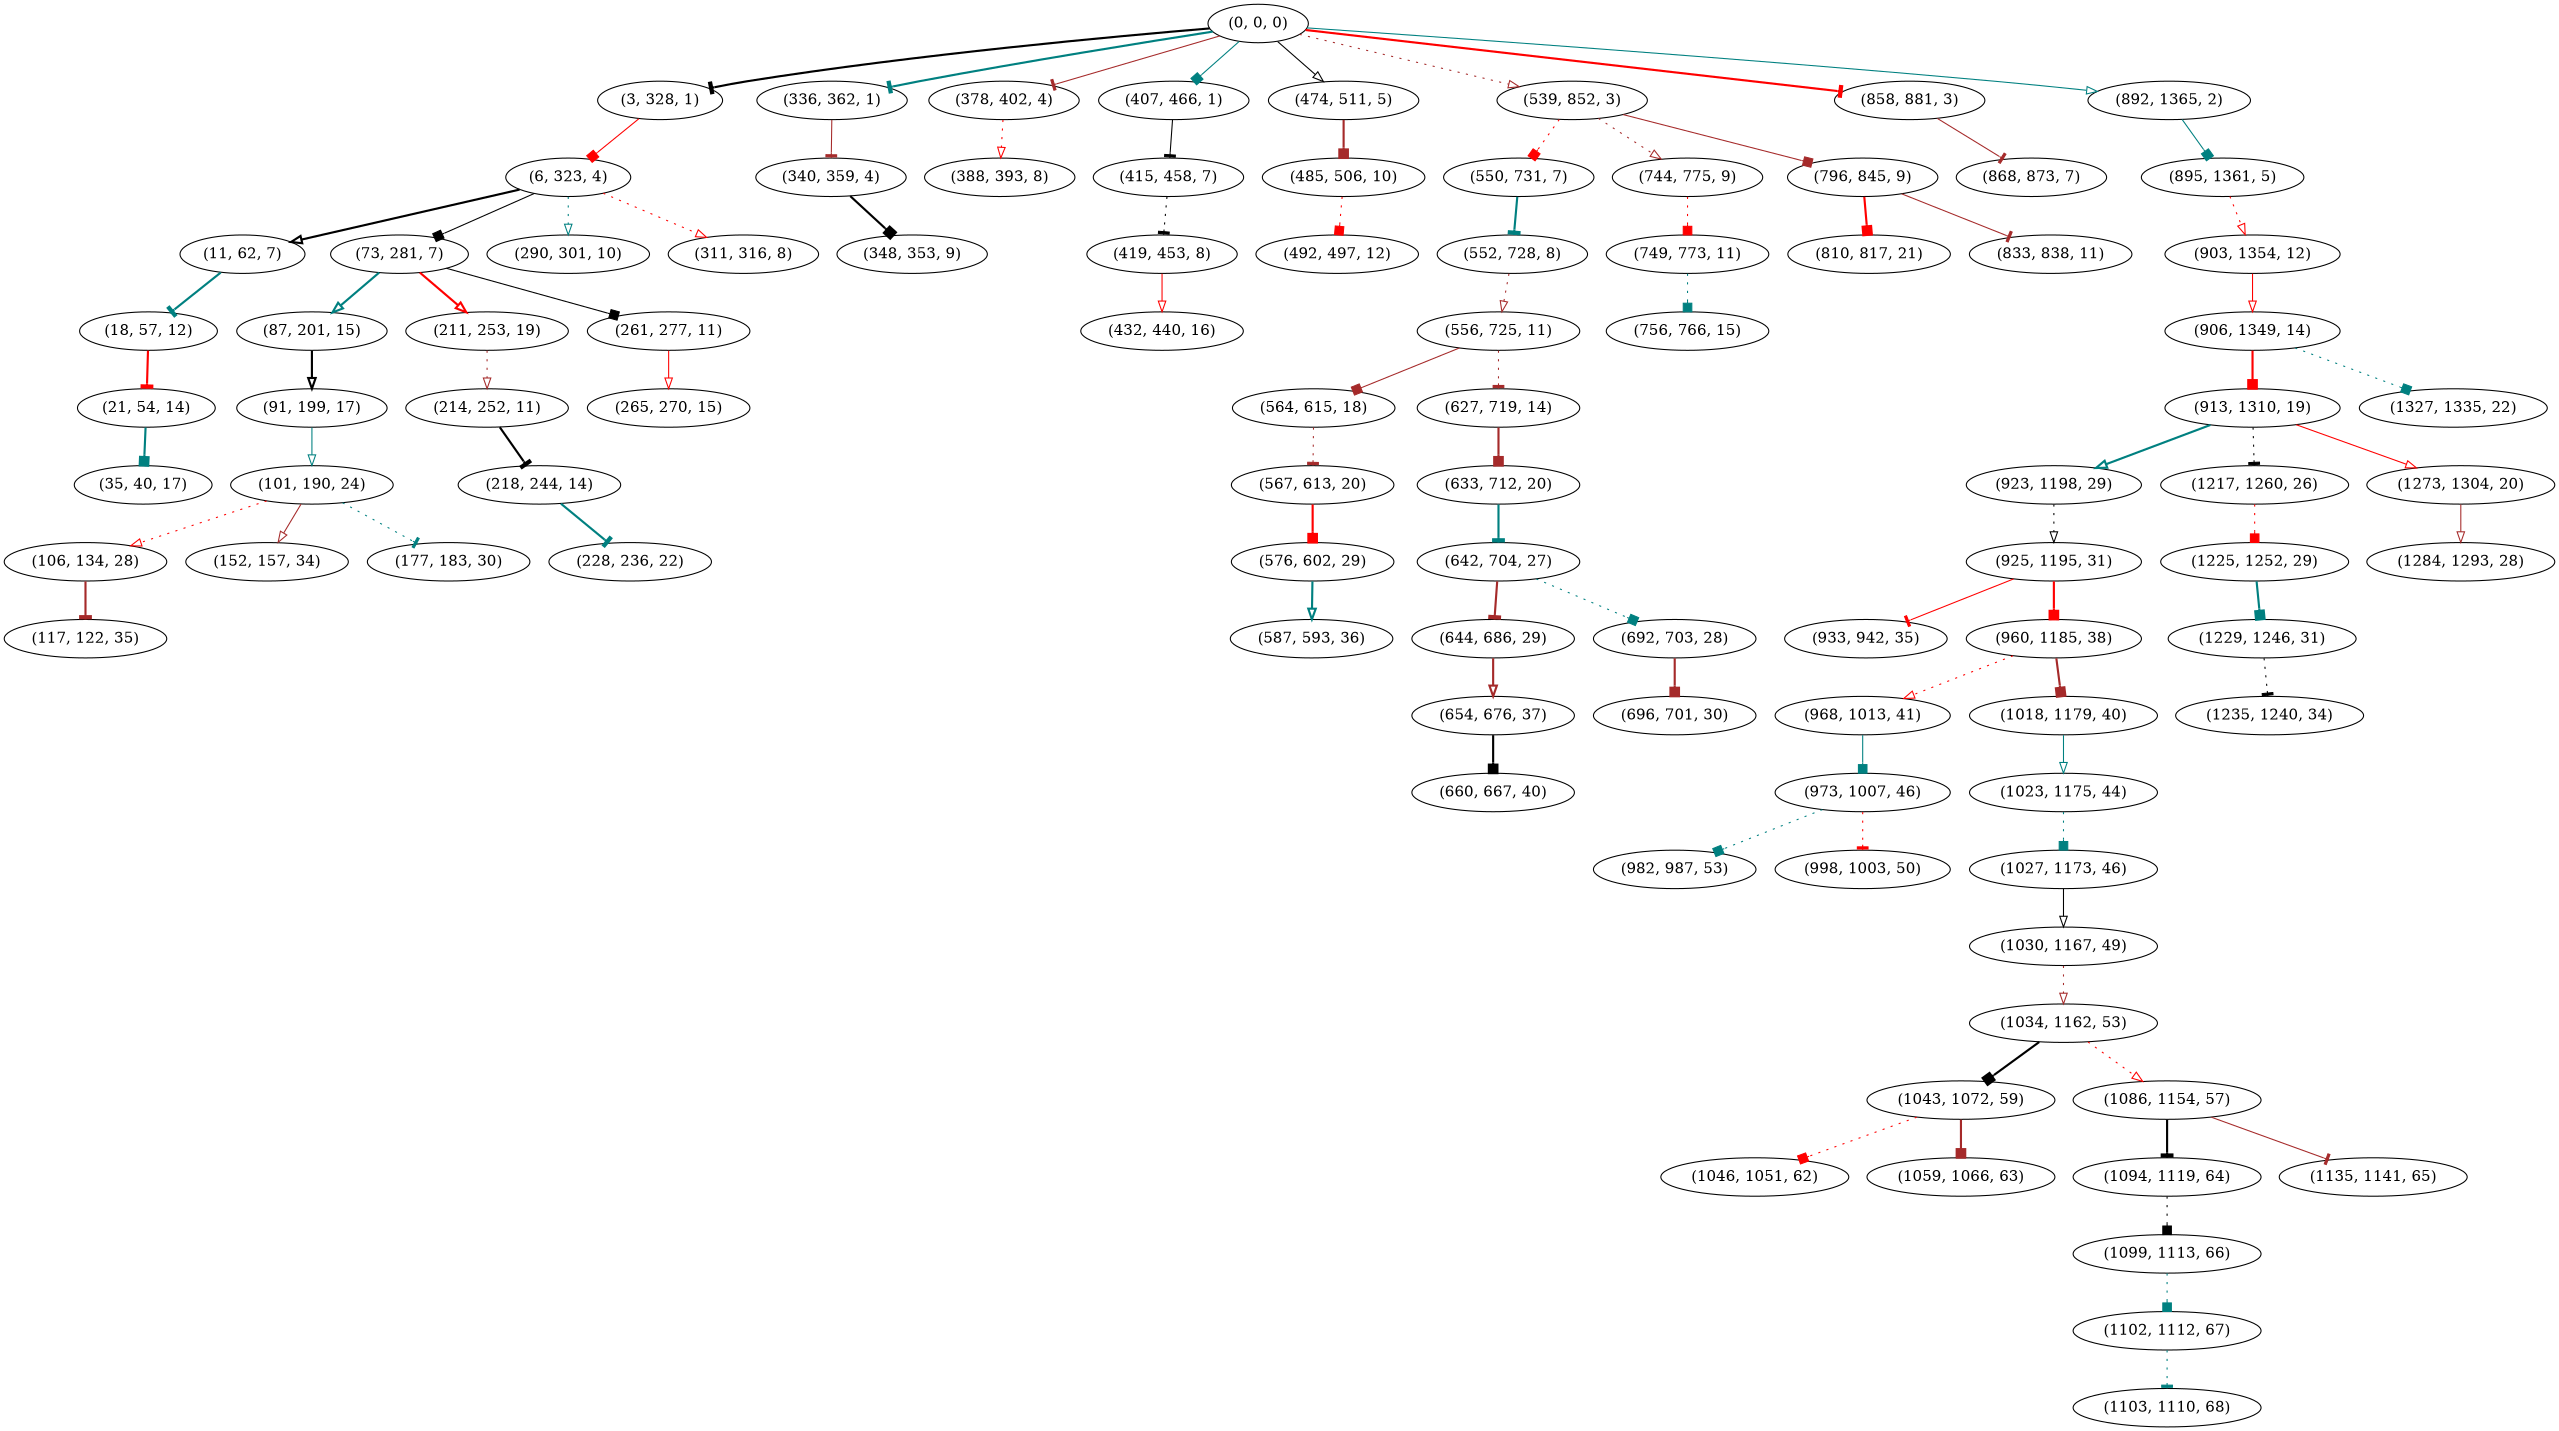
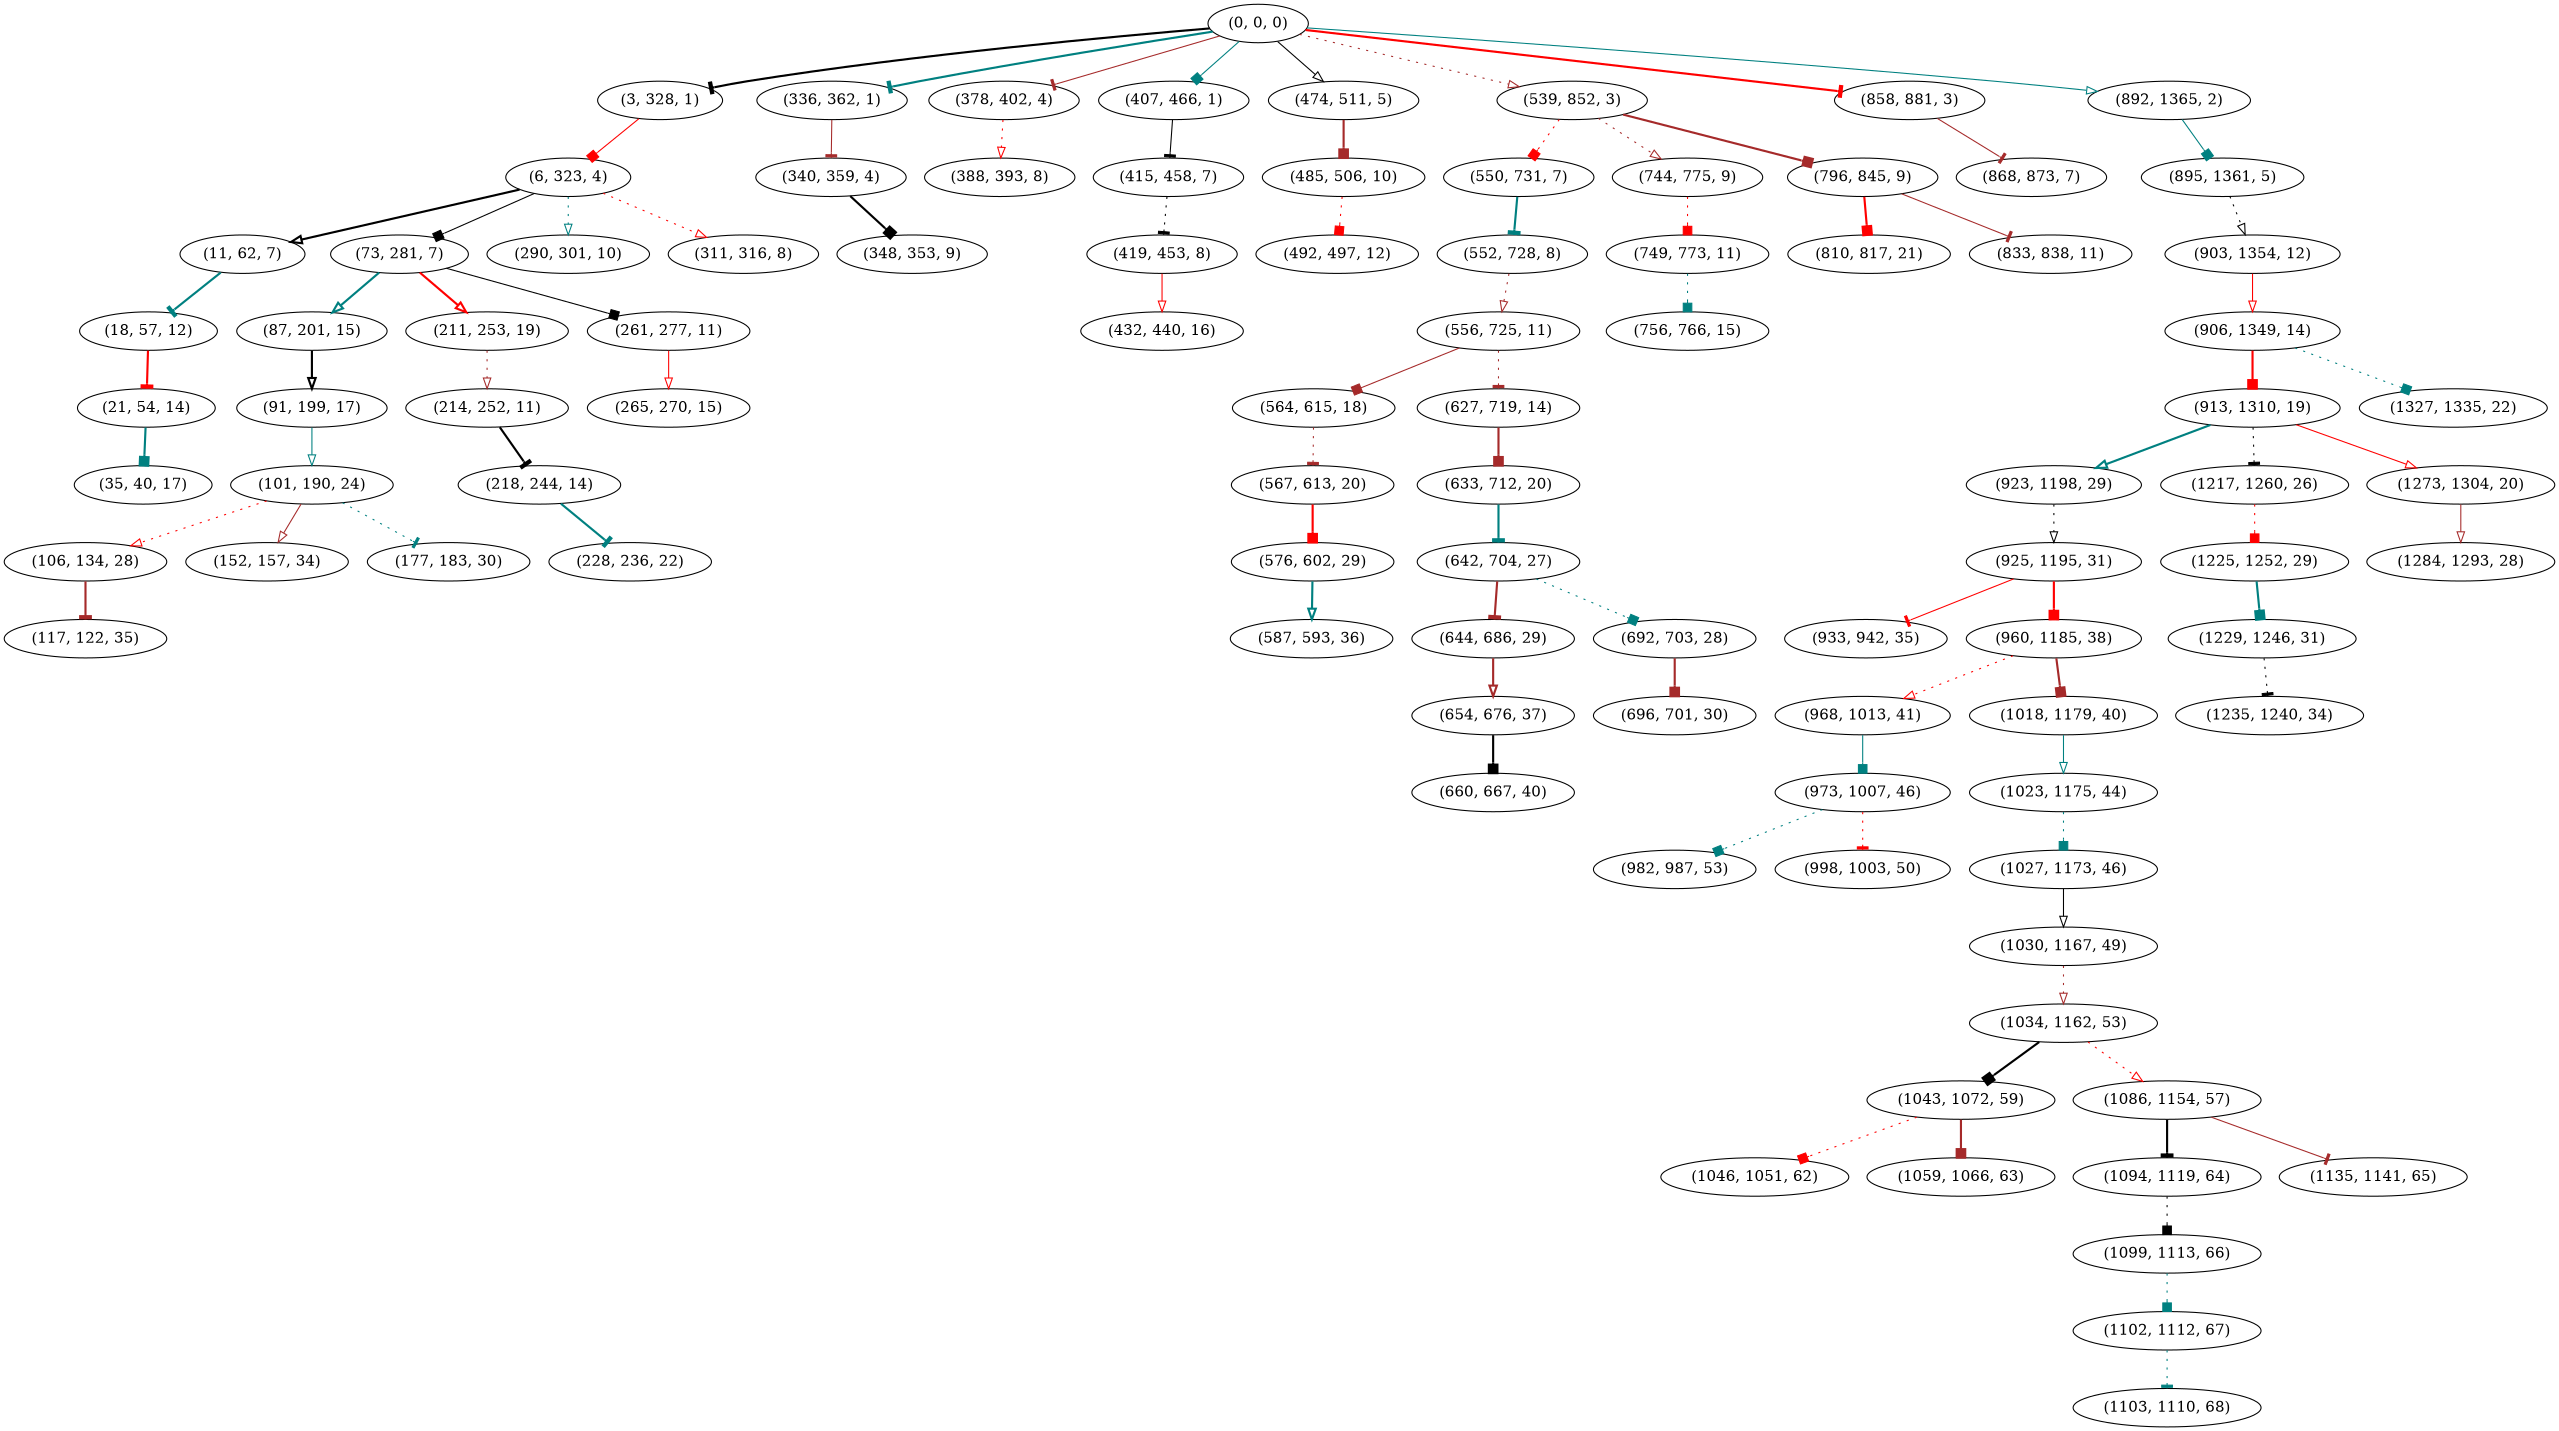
edge "(539, 852, 3)" -> "(796, 845, 9)": style solid -> bold
edge "(895, 1361, 5)" -> "(903, 1354, 12)": color red -> black
